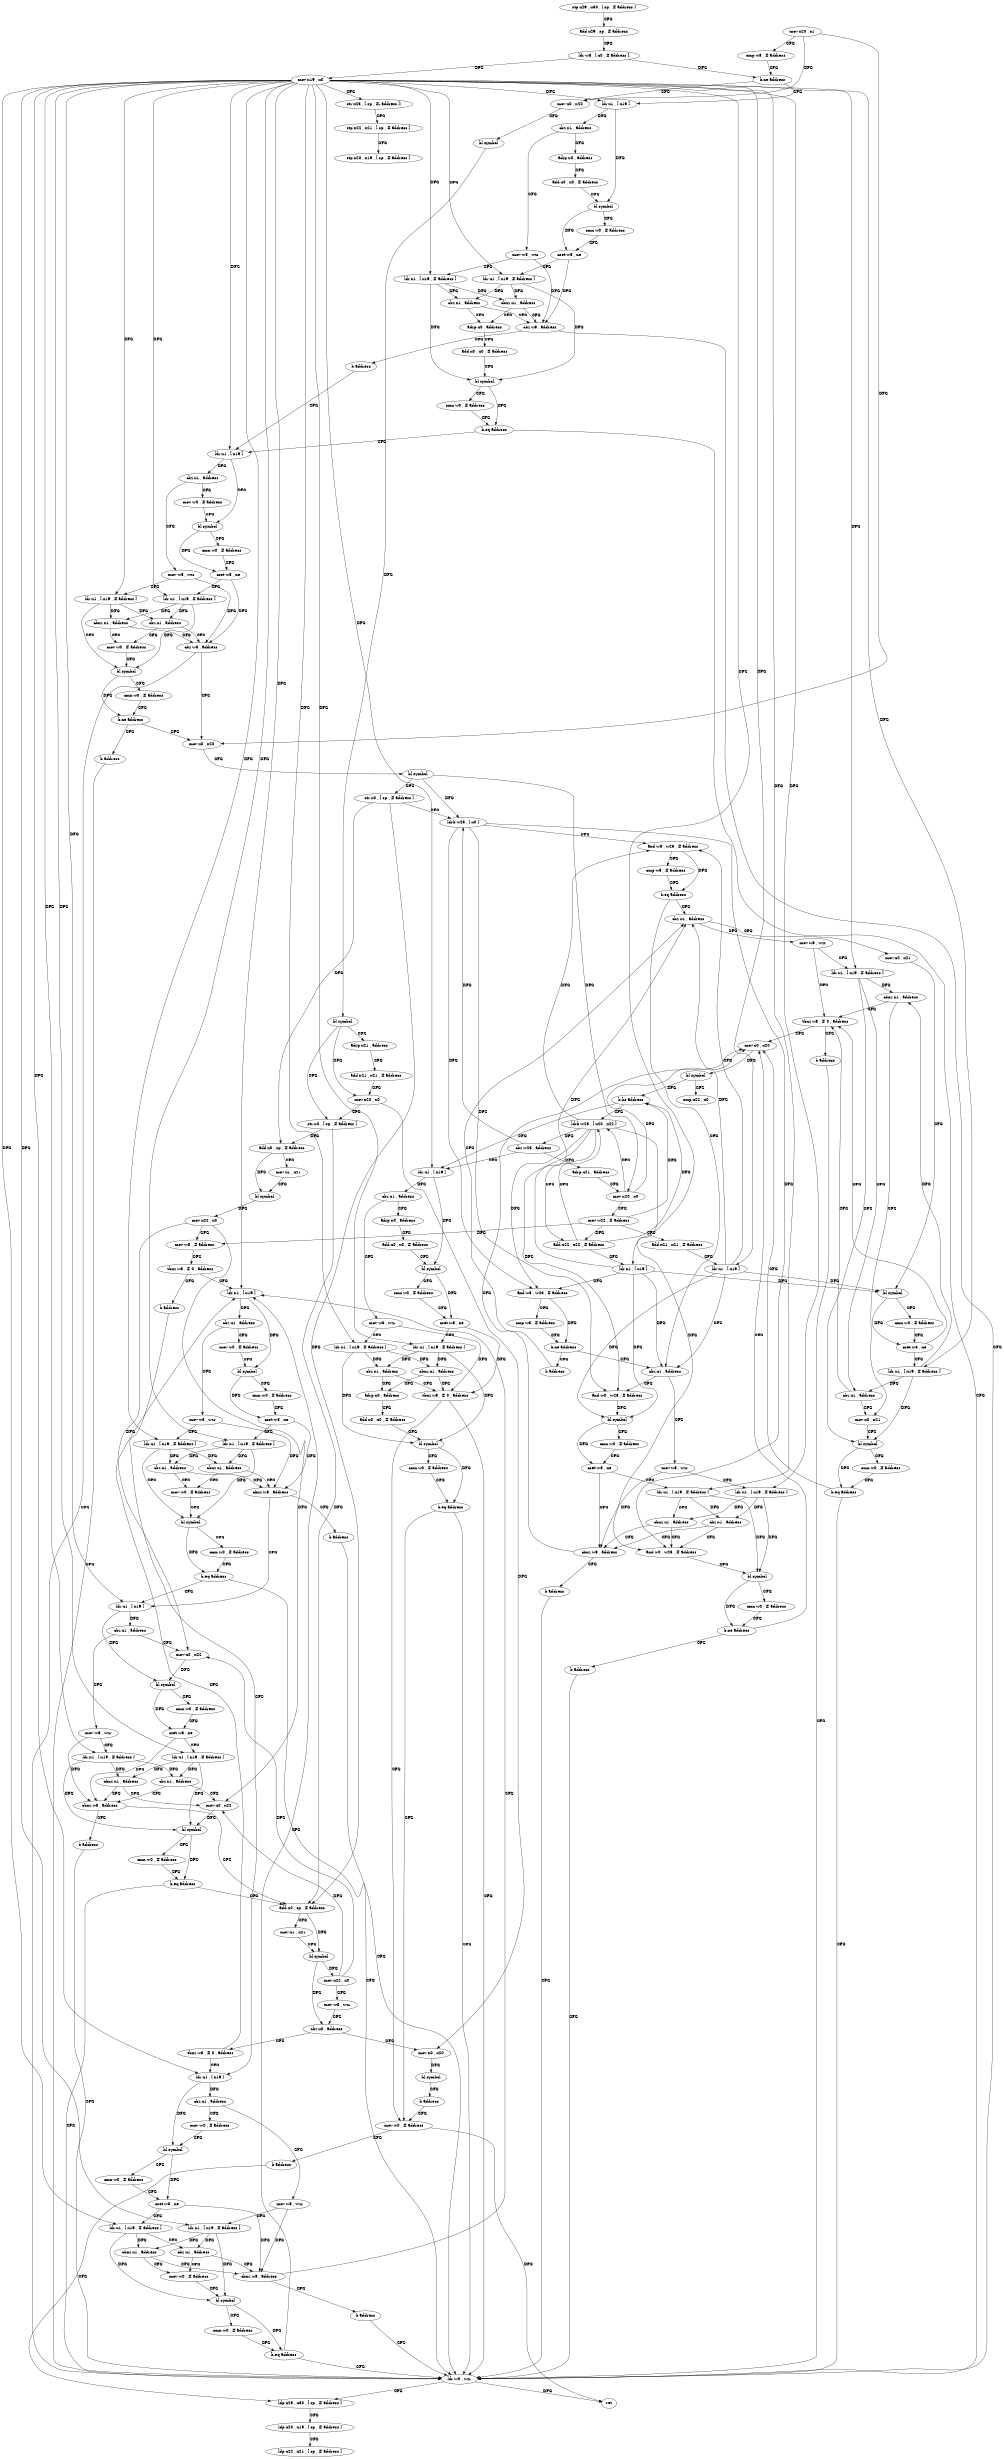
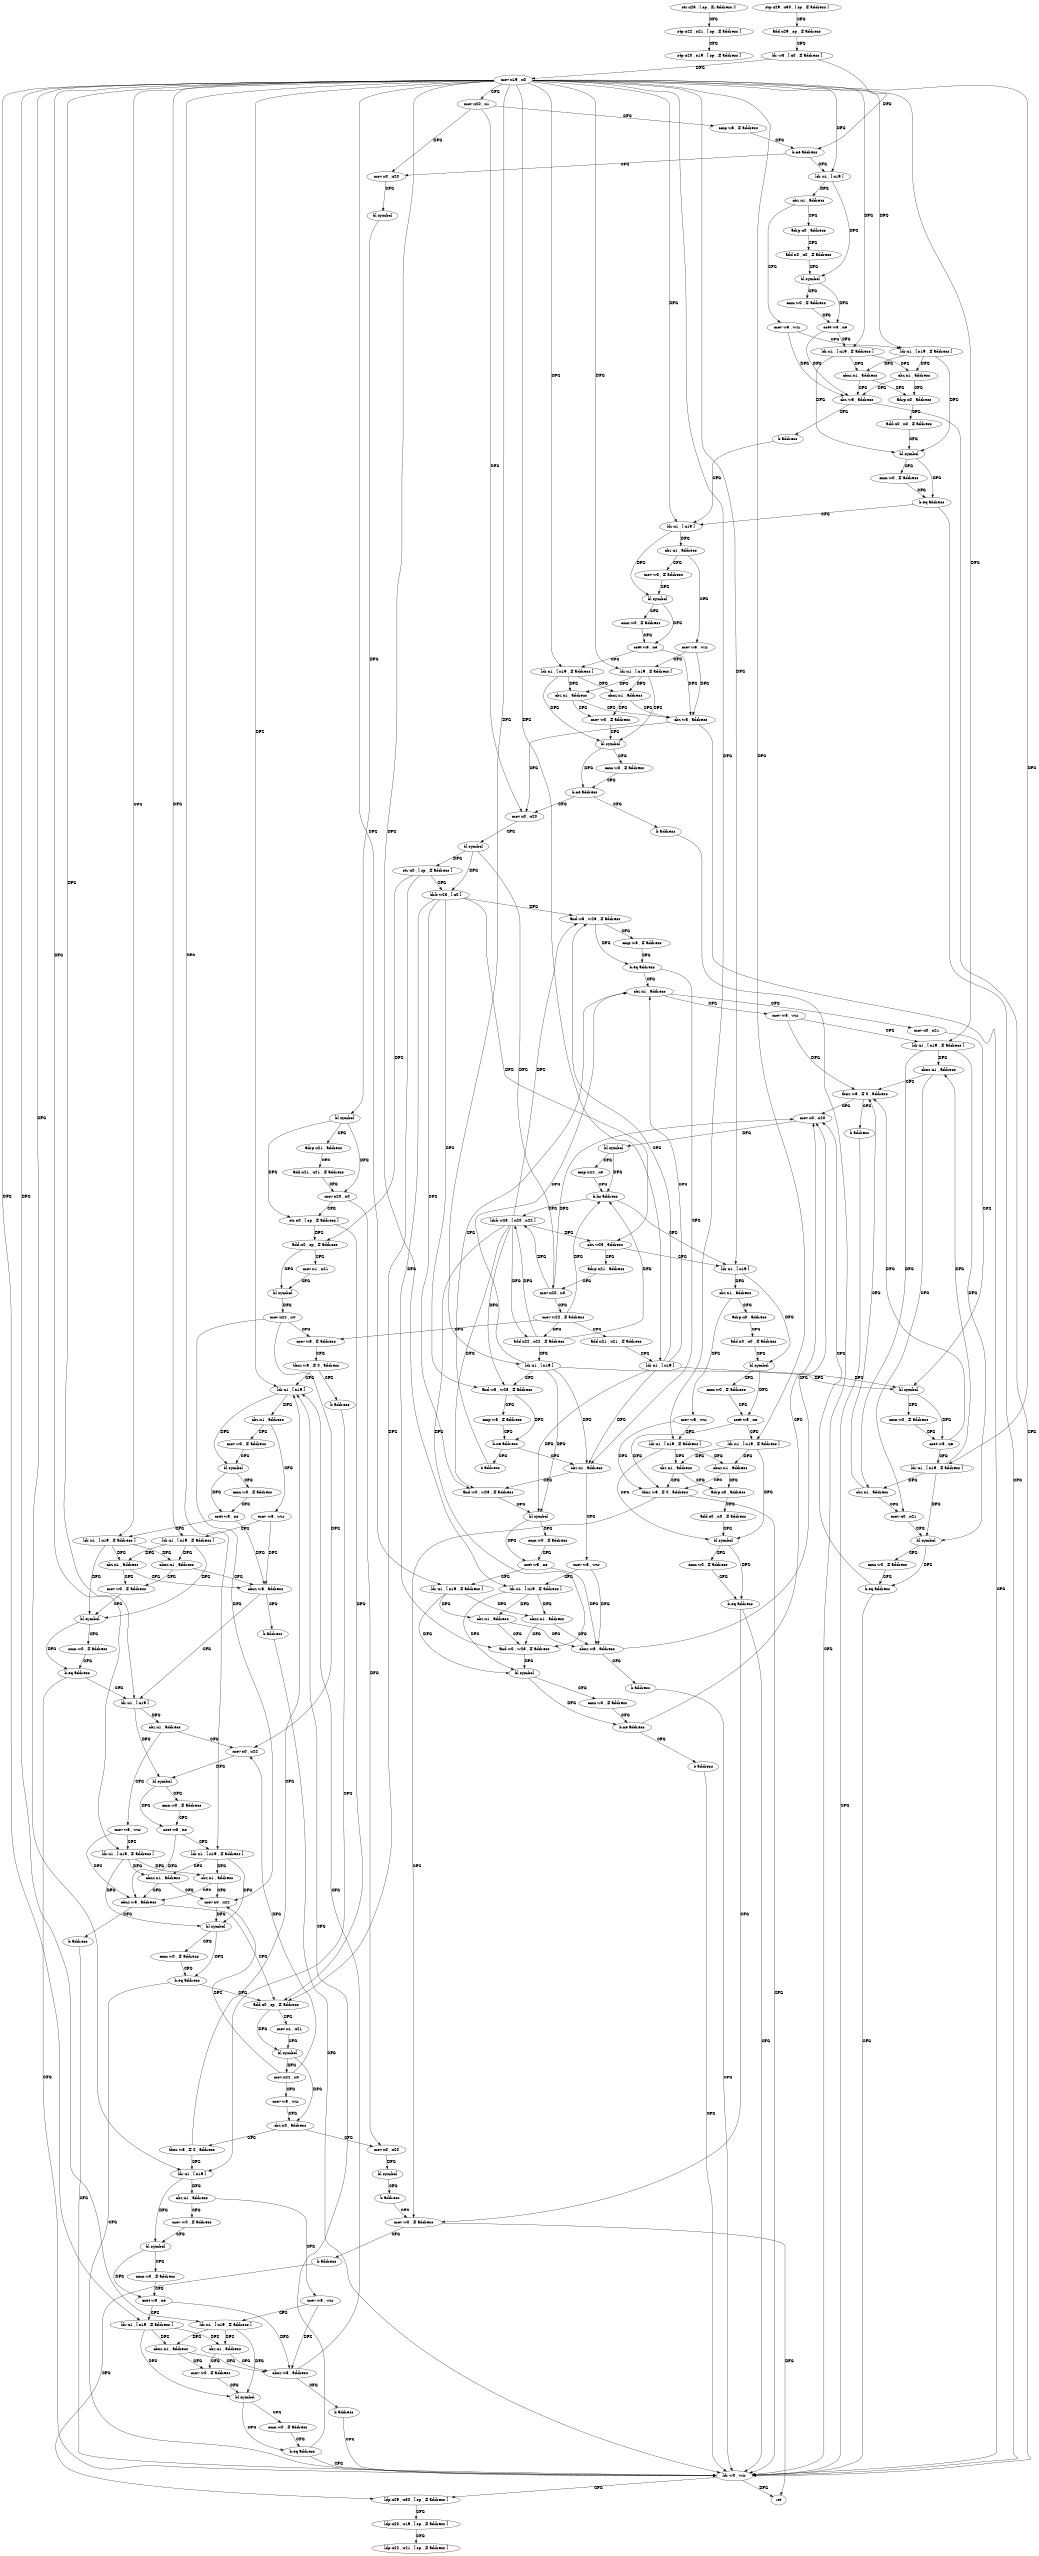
edge "mov x19 , x0" -> "str x23 , [ sp , #- address ]!": now "mov x19 , x0" -> "mov x20 , x1"
edge "cbz w23 , address" -> "ldrb w23 , [ x0 ]": reversed
edge "cmp x22 , x0" -> "b.hs address": added, label "CFG"
